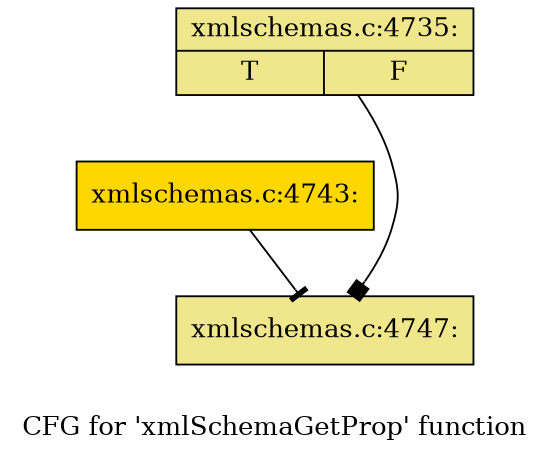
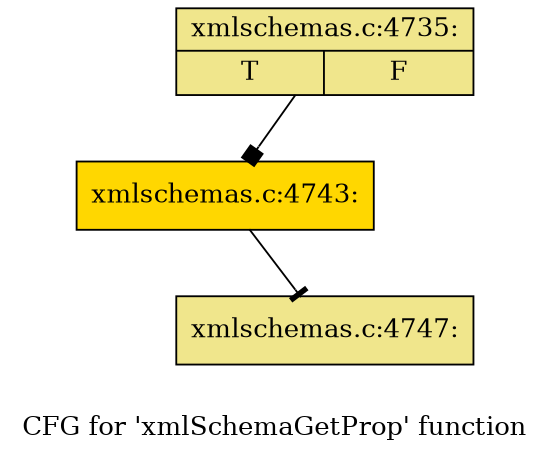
edge "xmlschemas.c:4735:" -> "xmlschemas.c:4747:": now "xmlschemas.c:4735:" -> "xmlschemas.c:4743:"
